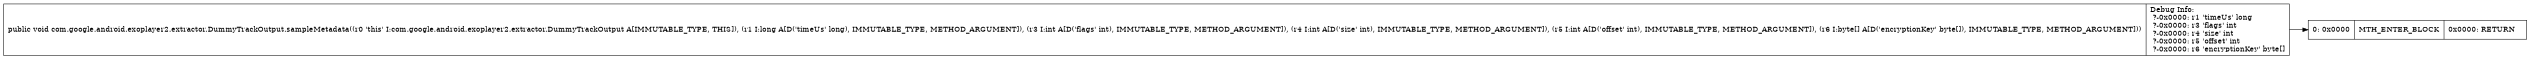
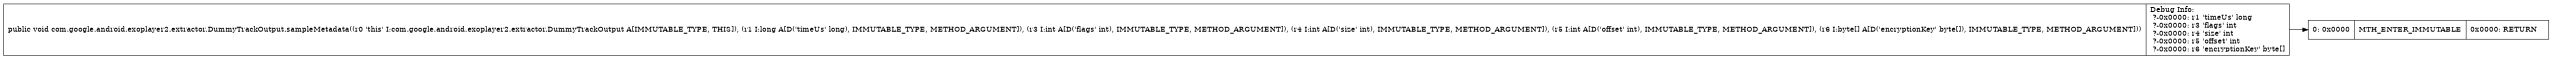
node "0: 0x0000": text "MTH_ENTER_BLOCK" -> "MTH_ENTER_IMMUTABLE"
